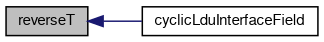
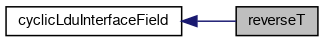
edge "cyclicLduInterfaceField" -> "reverseT": reversed
